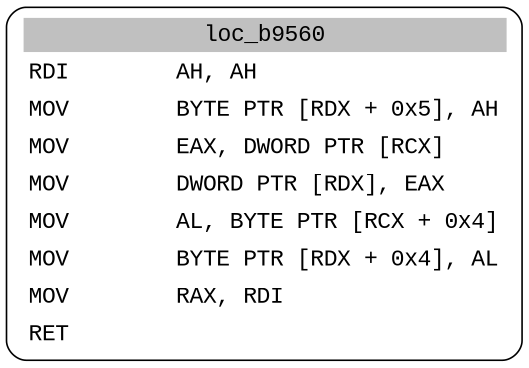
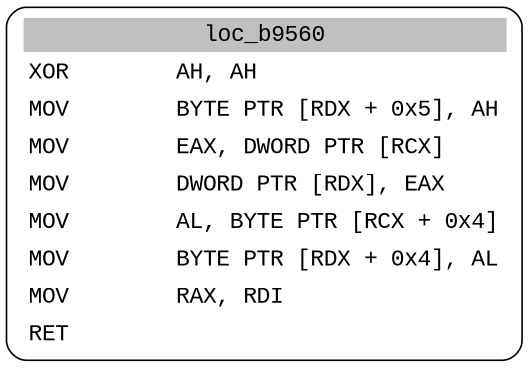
node "loc_b9560": text "RDI        AH, AH" -> "XOR        AH, AH"
